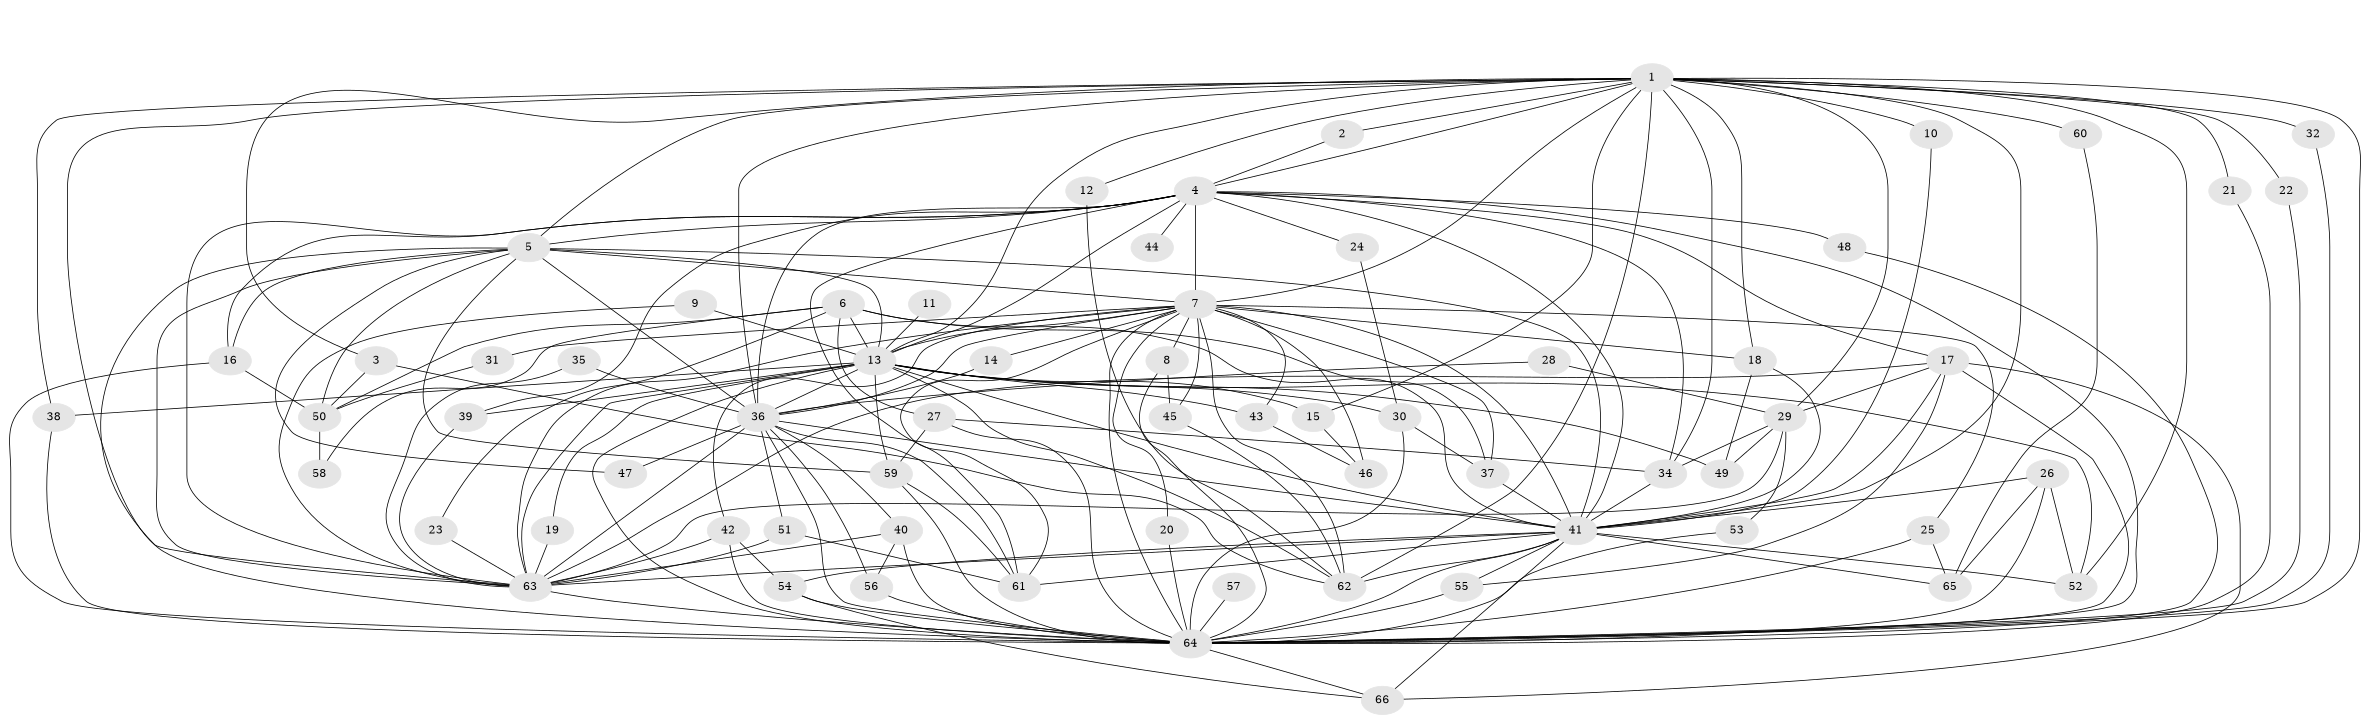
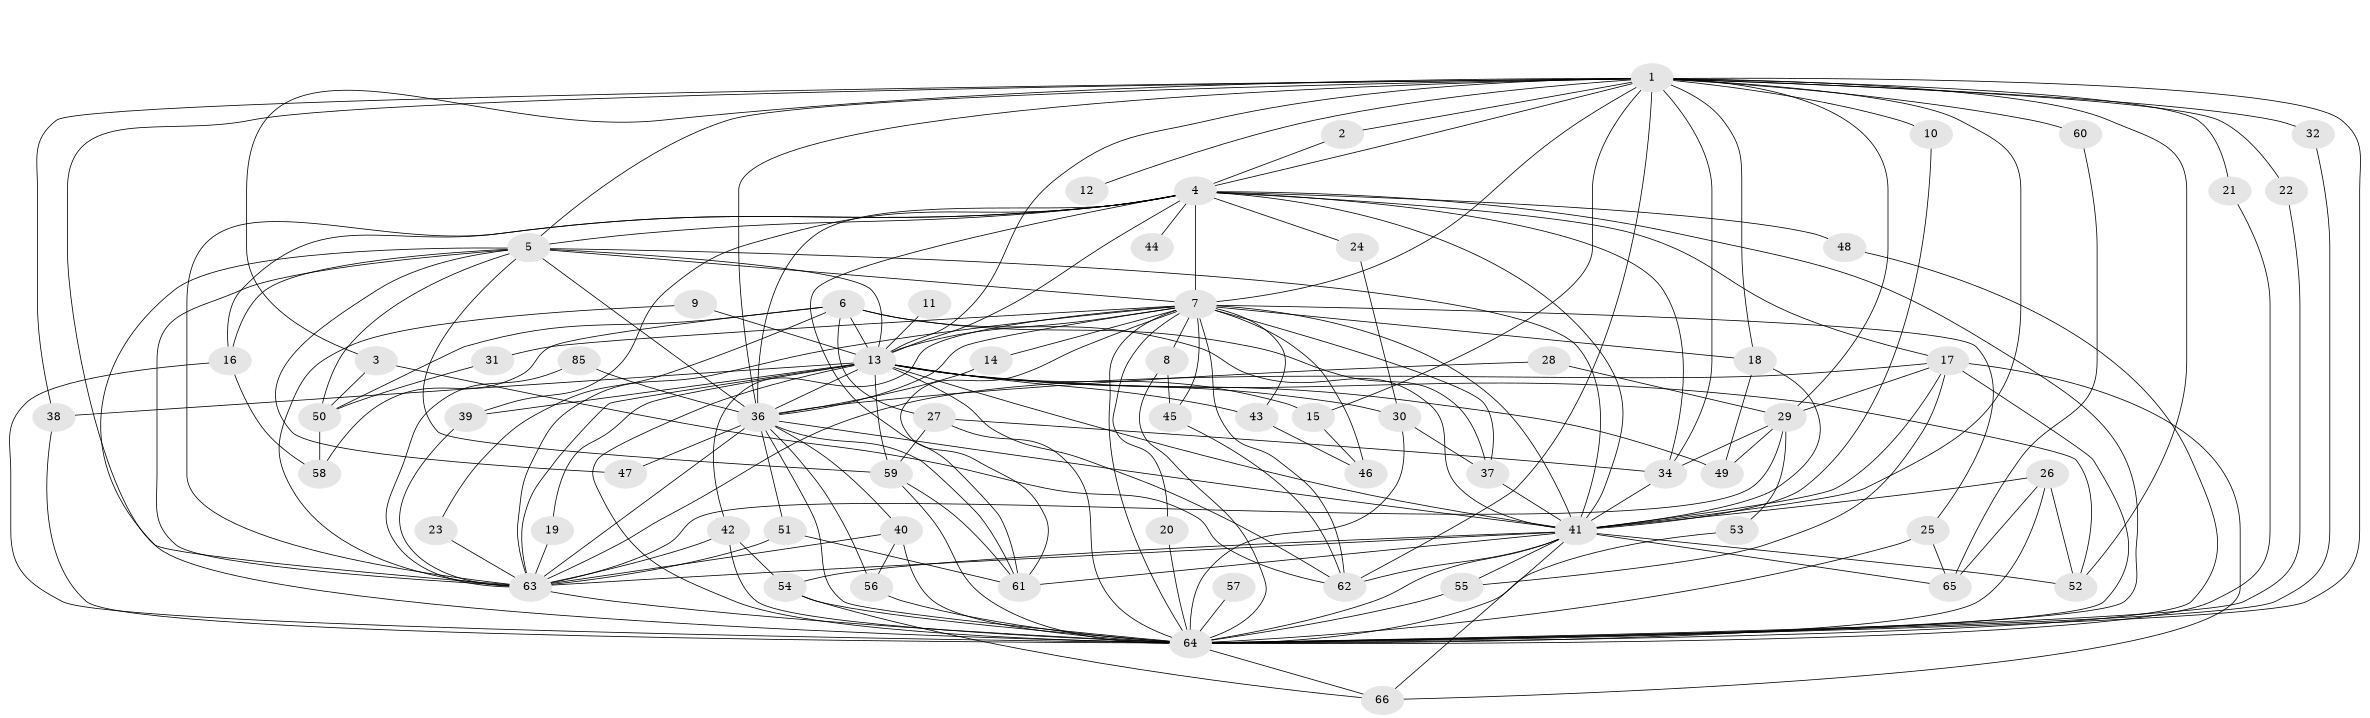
node "35": label "35" -> "85"
edge "16" -- "50": now "16" -- "58"
edge "12" -- "62": removed
